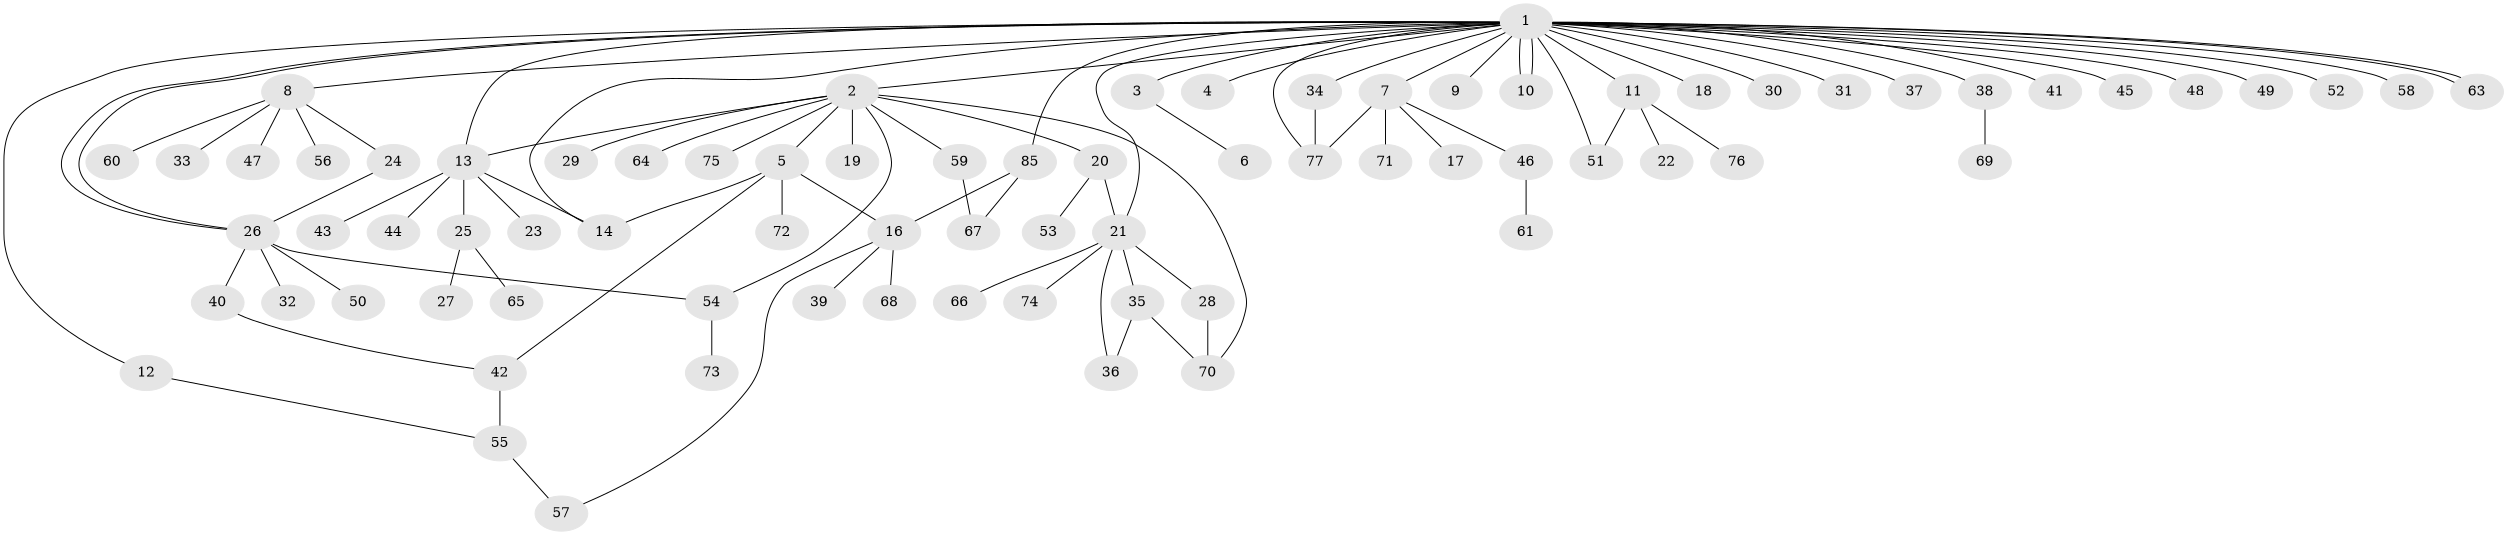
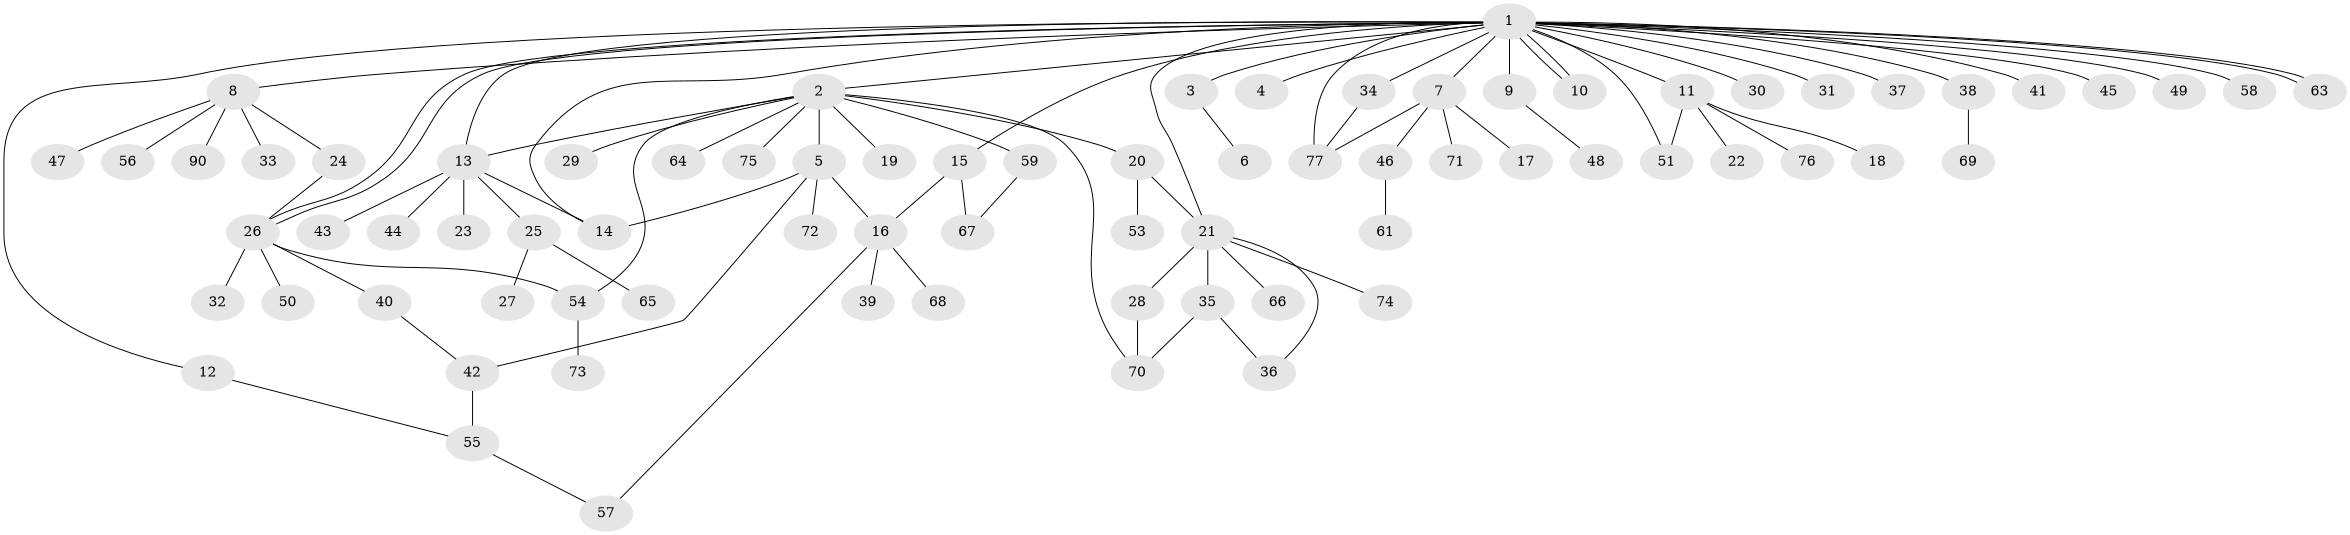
edge "1" -- "48": now "9" -- "48"
edge "1" -- "18": now "11" -- "18"
node "52": removed
node "60": label "60" -> "90"
node "85": label "85" -> "15"
